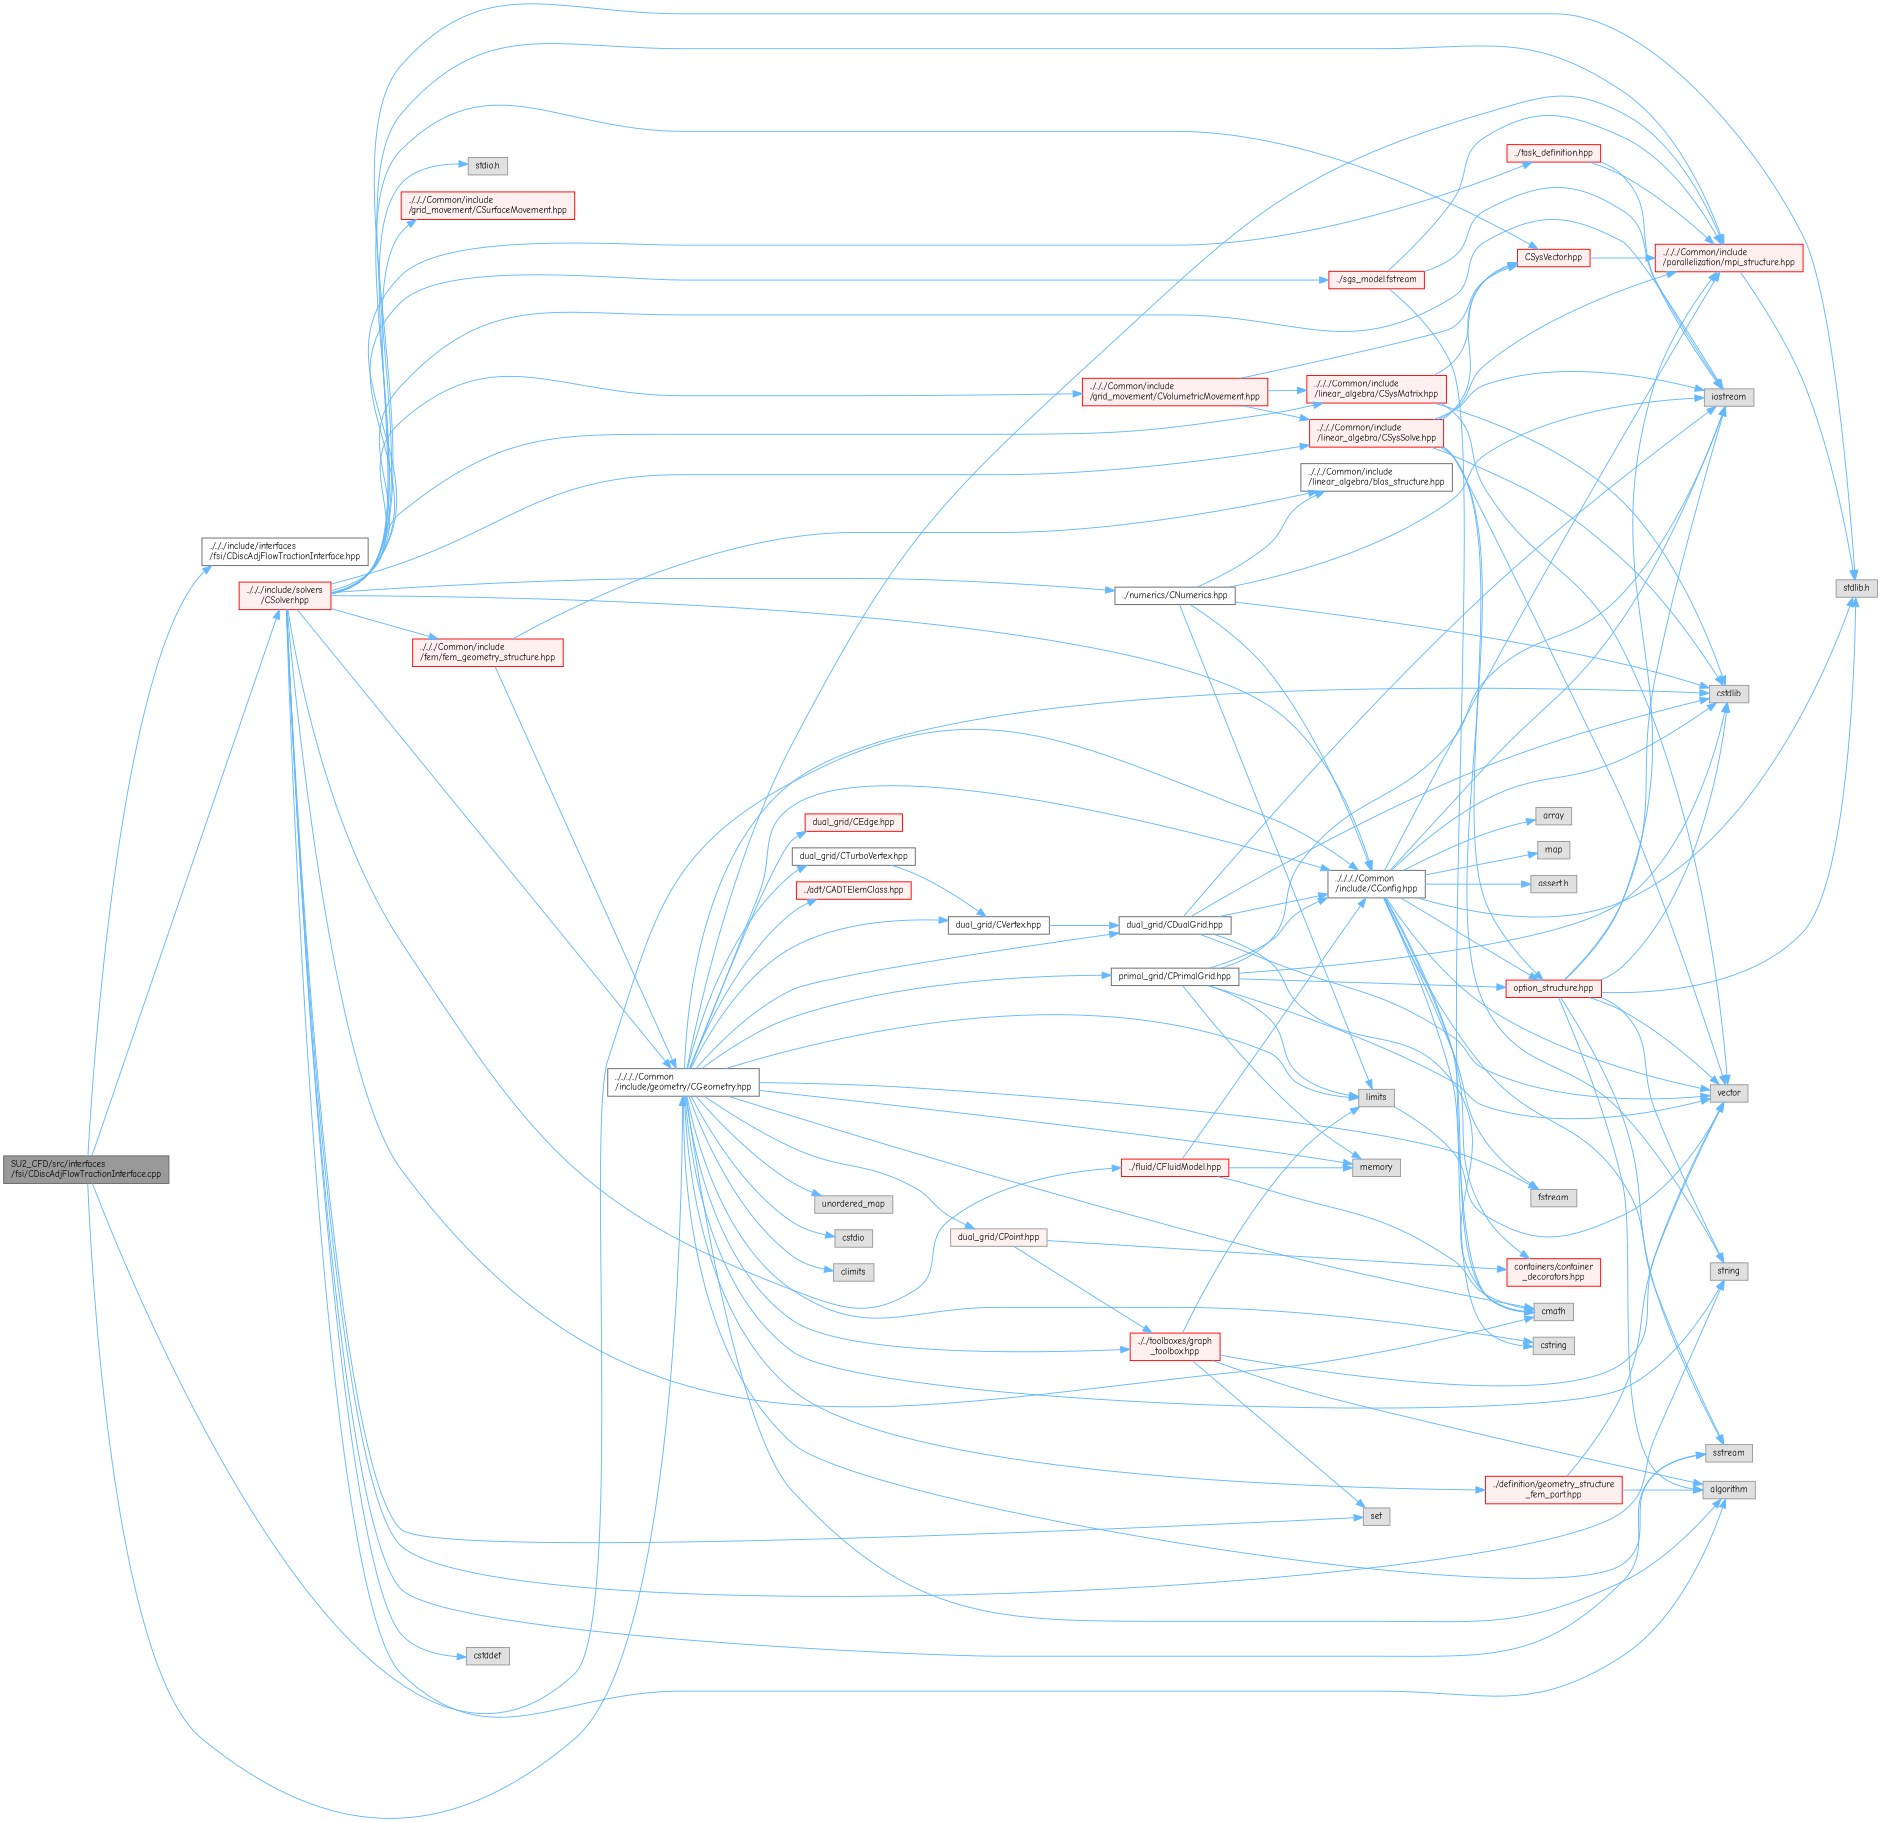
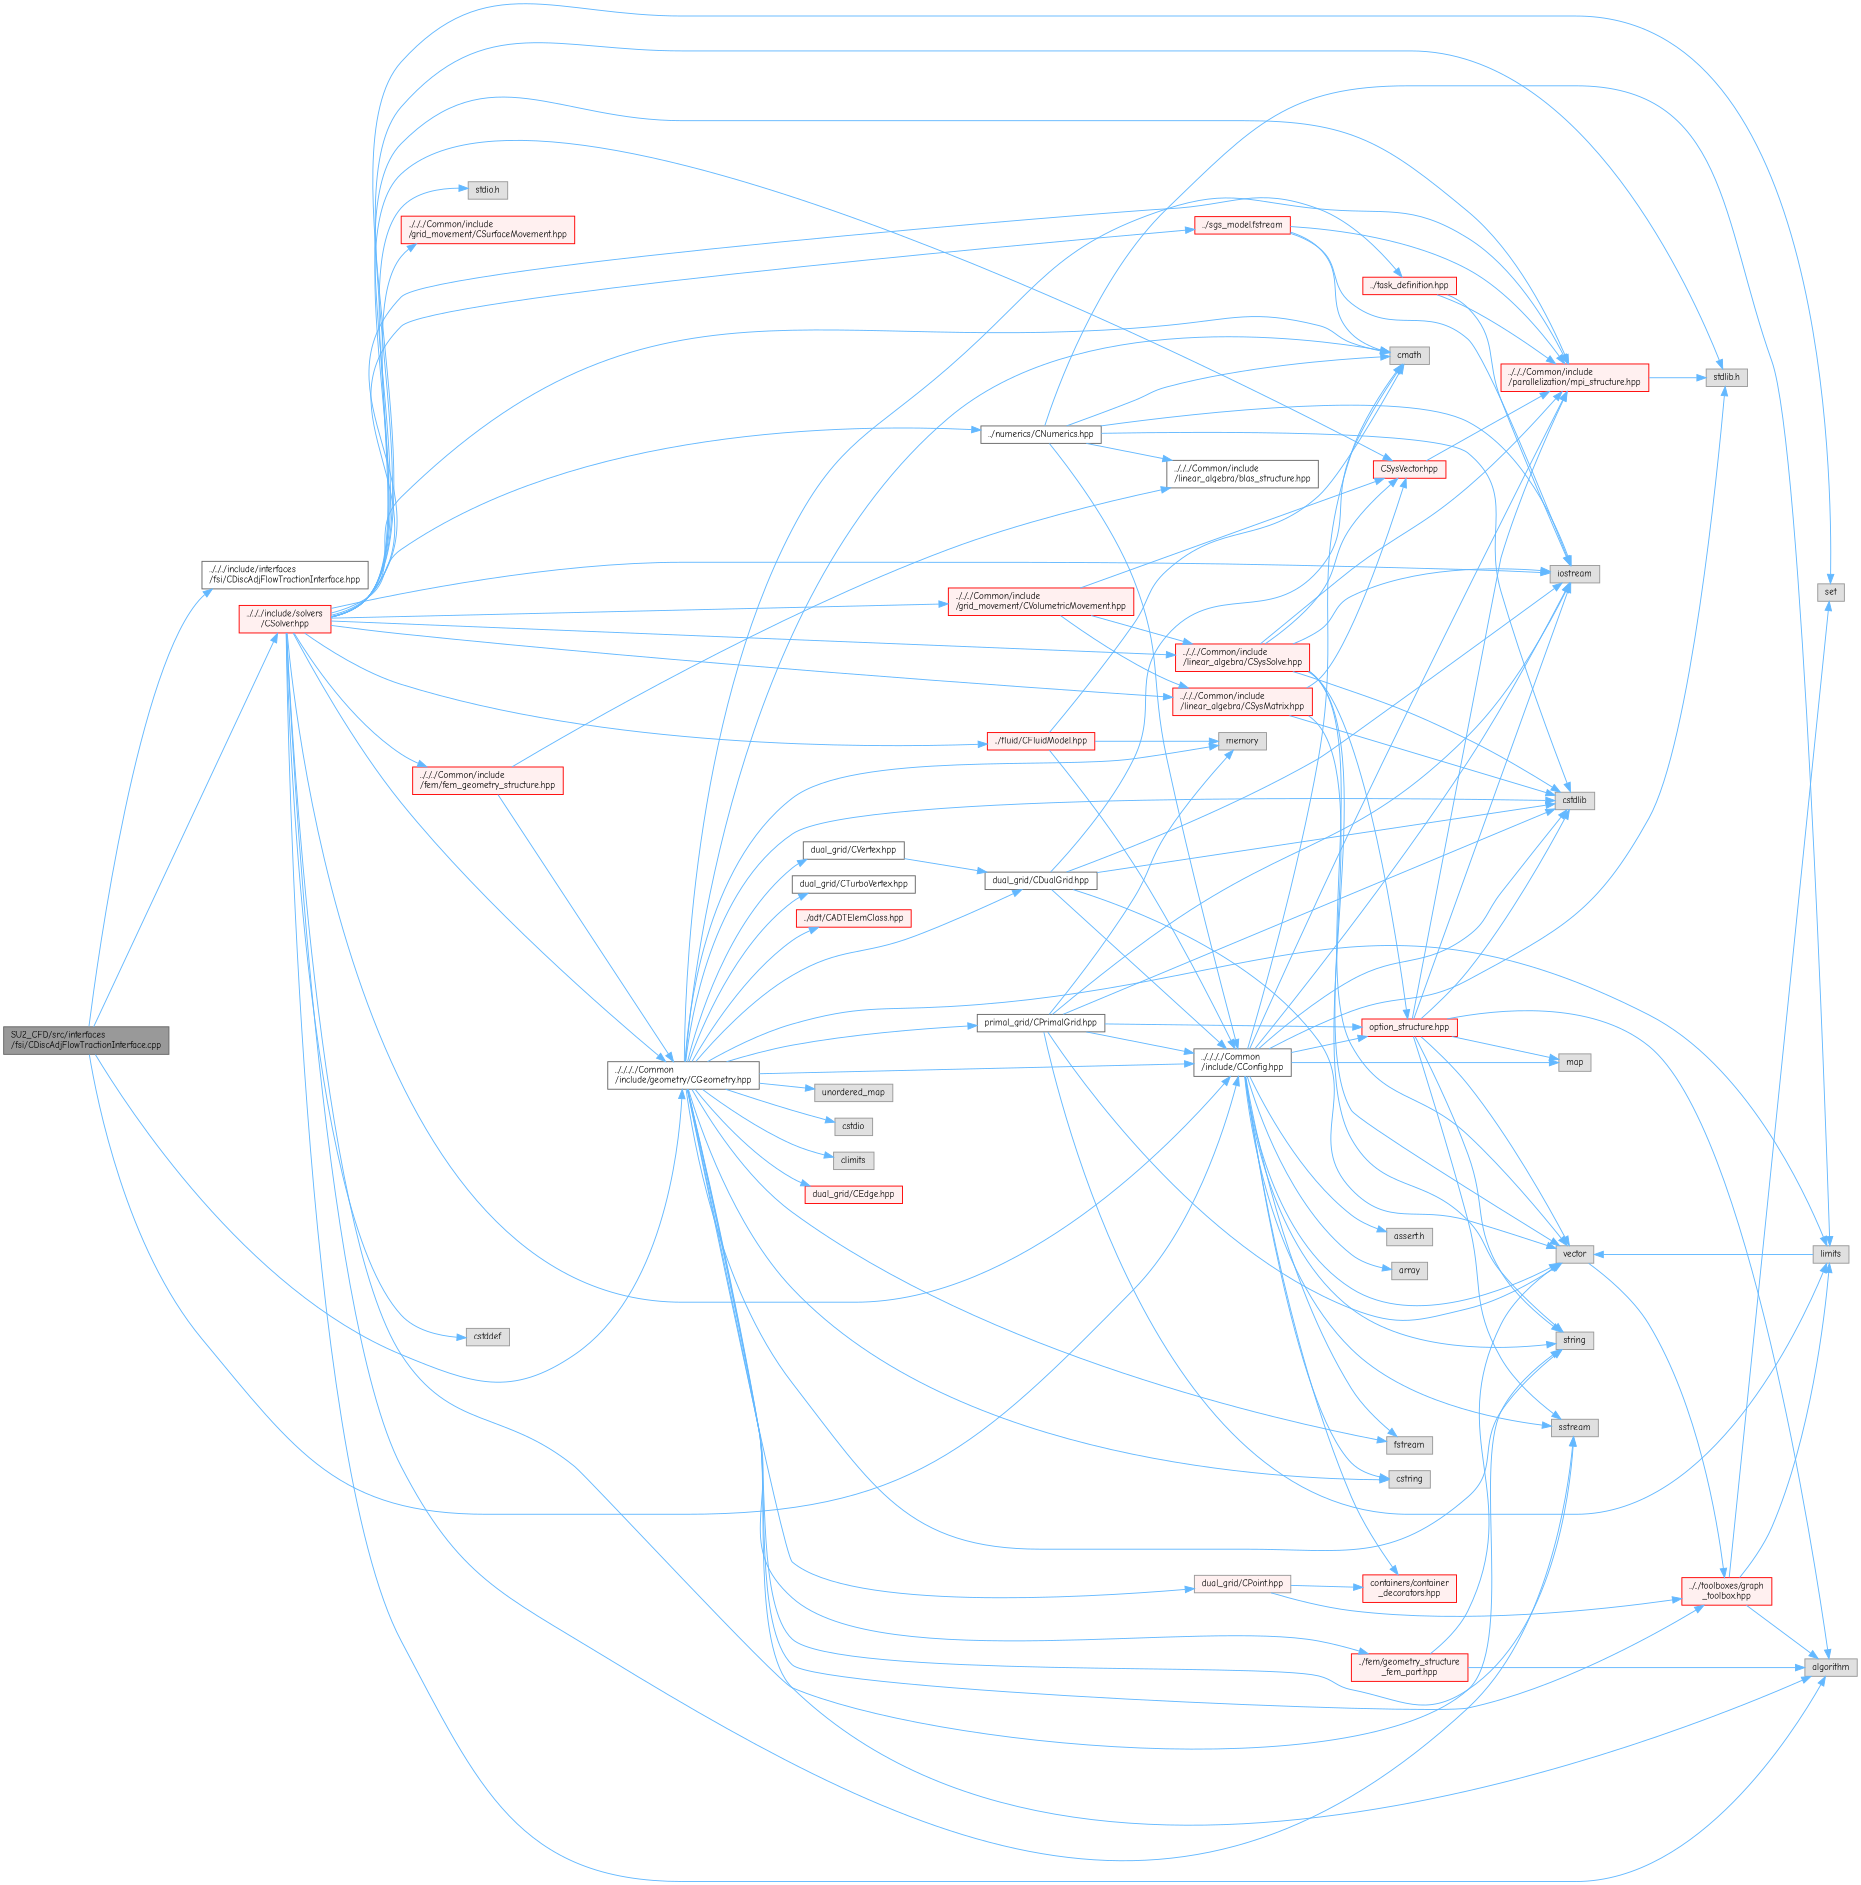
edge "../numerics/CNumerics.hpp" -> "cmath": added
edge "option_structure.hpp" -> "stdlib.h": now "option_structure.hpp" -> "map"
edge "dual_grid/CTurboVertex.hpp" -> "dual_grid/CVertex.hpp": removed
edge "../../../../Common /include/CConfig.hpp" -> "string": added
edge "../../toolboxes/graph _toolbox.hpp" -> "vector": reversed
node "../definition/geometry_structure _fem_part.hpp": label "../definition/geometry_structure _fem_part.hpp" -> "../fem/geometry_structure _fem_part.hpp"
